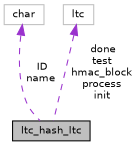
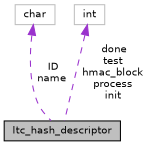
node "ltc": label "ltc" -> "int"
node "ltc_hash_ltc": label "ltc_hash_ltc" -> "ltc_hash_descriptor"
